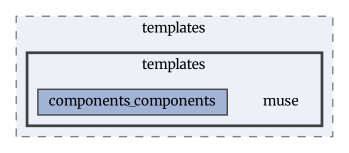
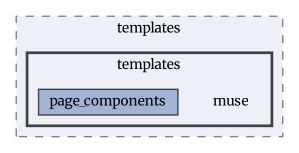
node "components_components": label "components_components" -> "page_components"
